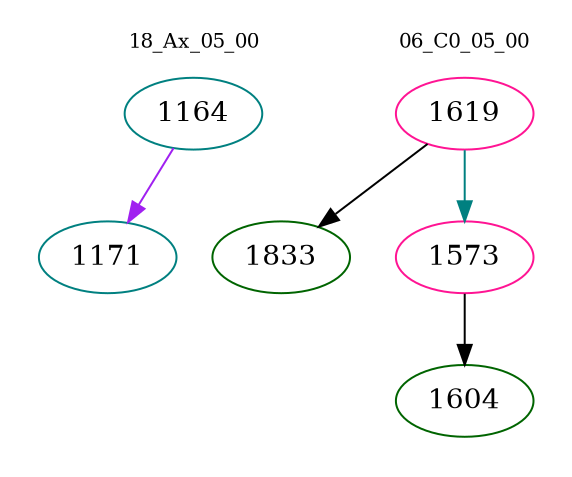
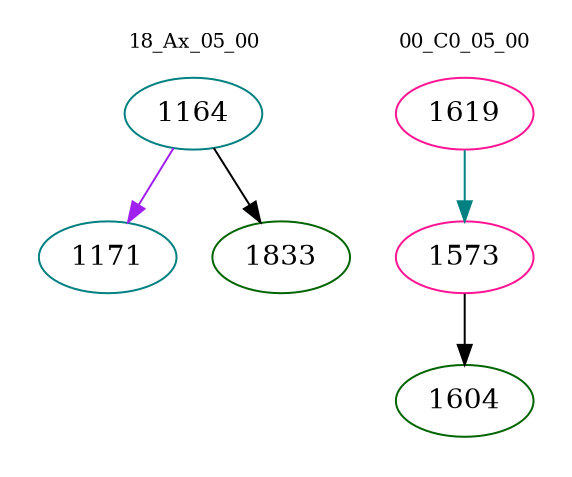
cluster "06_C0_05_00": label "06_C0_05_00" -> "00_C0_05_00"
edge "1619" -> "1833": now "1164" -> "1833"
